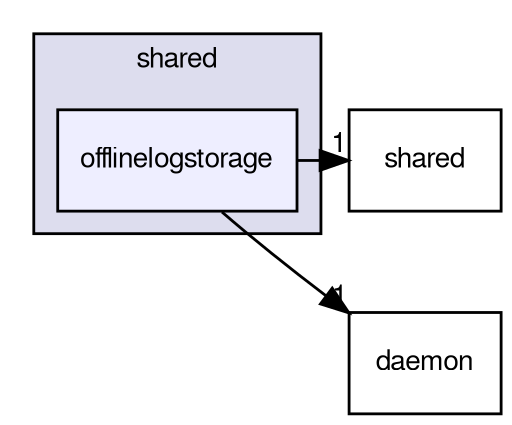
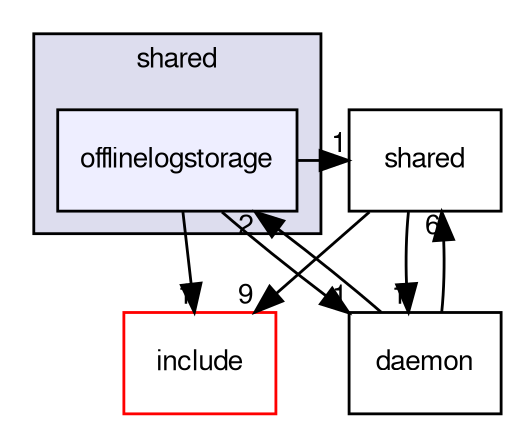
edge "shared" -> "daemon": added
edge "daemon" -> "offlinelogstorage": added
edge "daemon" -> "shared": added
node "include": added
